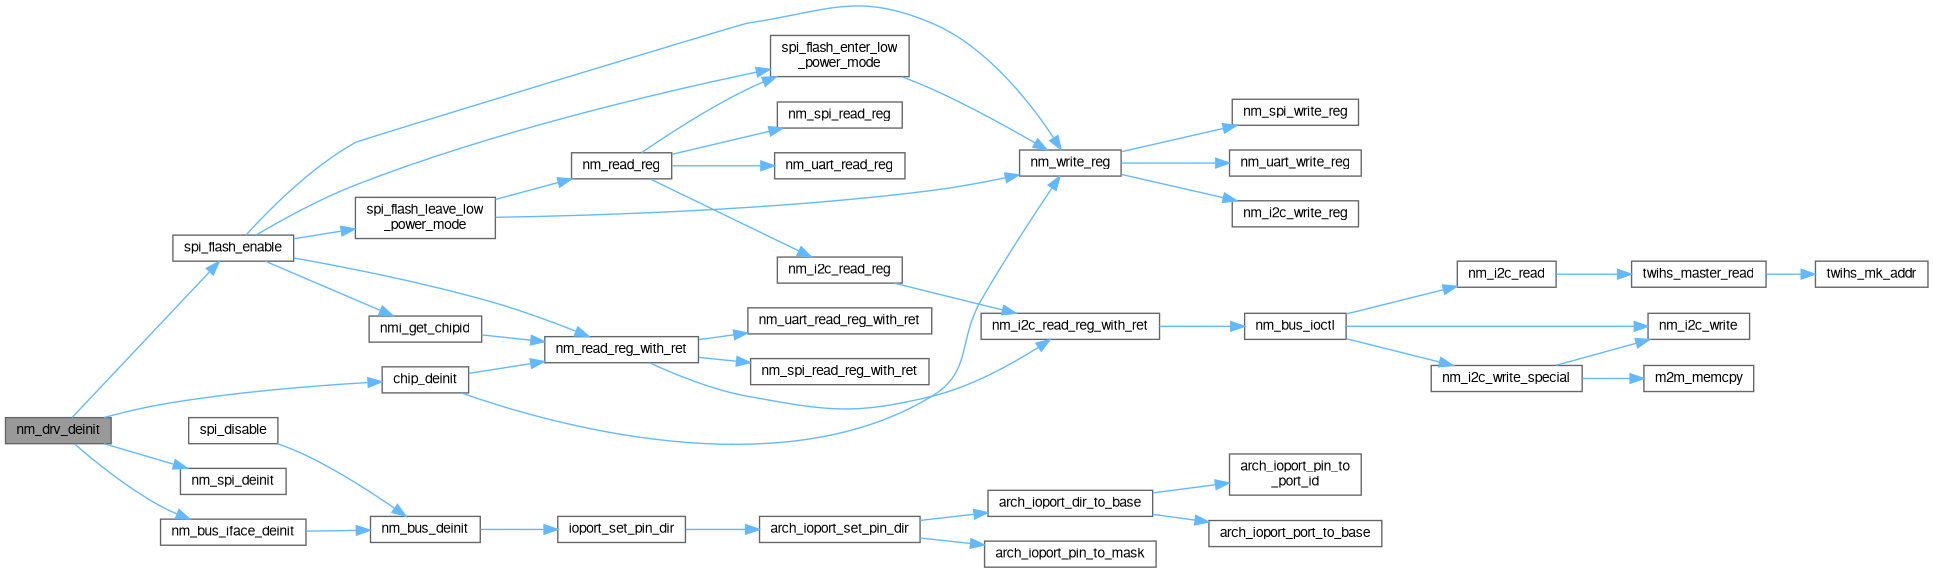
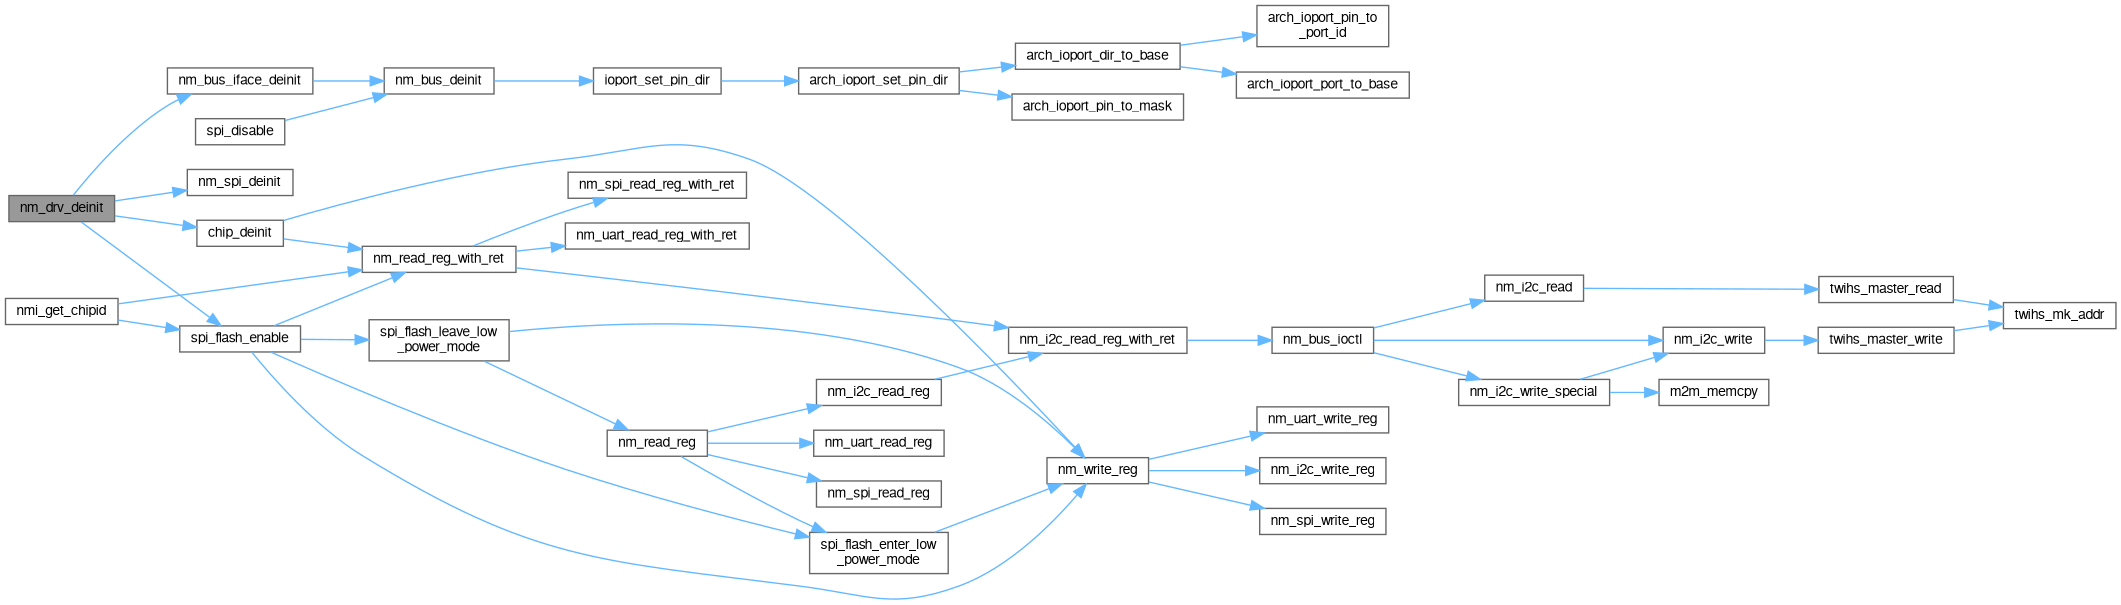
edge "spi_flash_enable" -> "nmi_get_chipid": reversed
node "twihs_master_write": added
